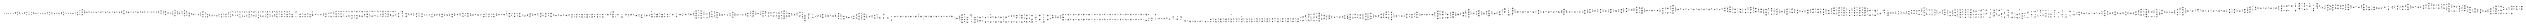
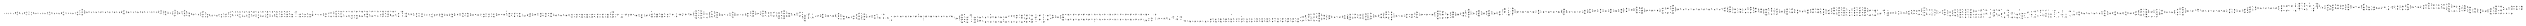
node "S302": added
